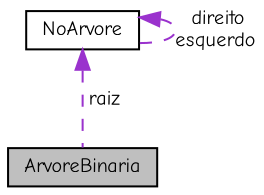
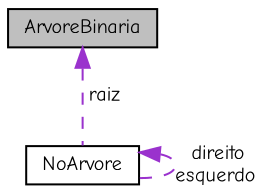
edge "ArvoreBinaria" -> "NoArvore": reversed
